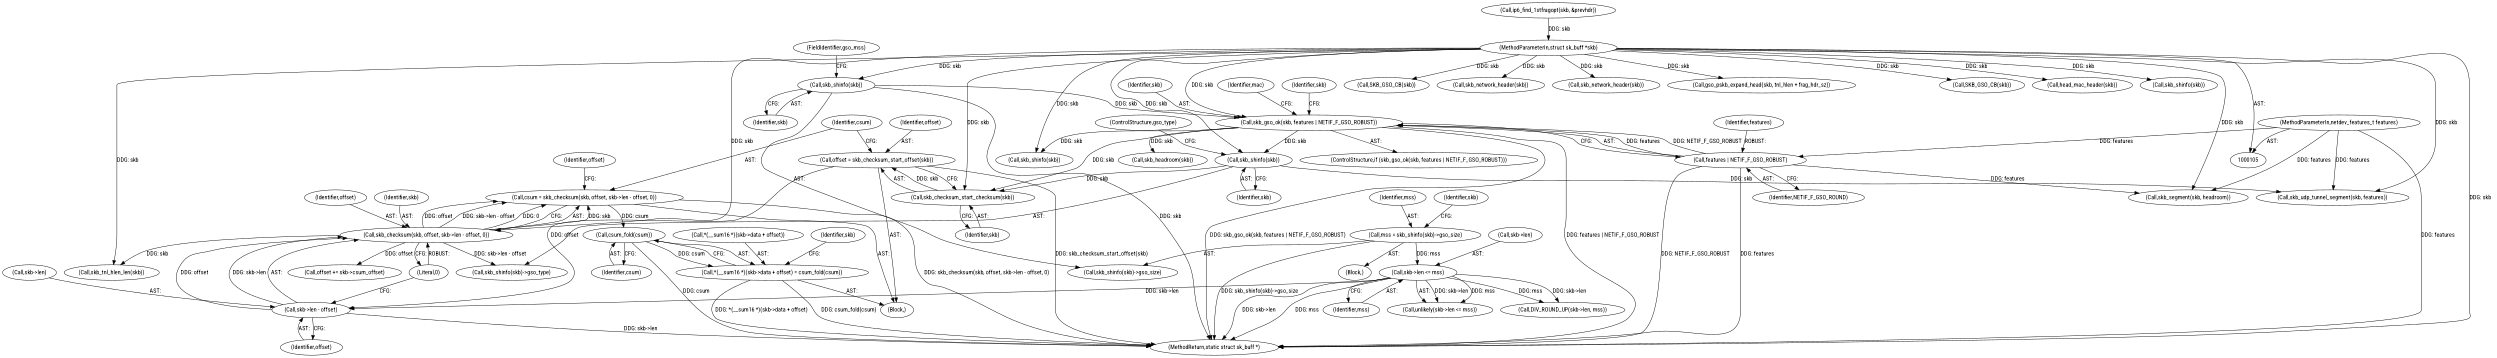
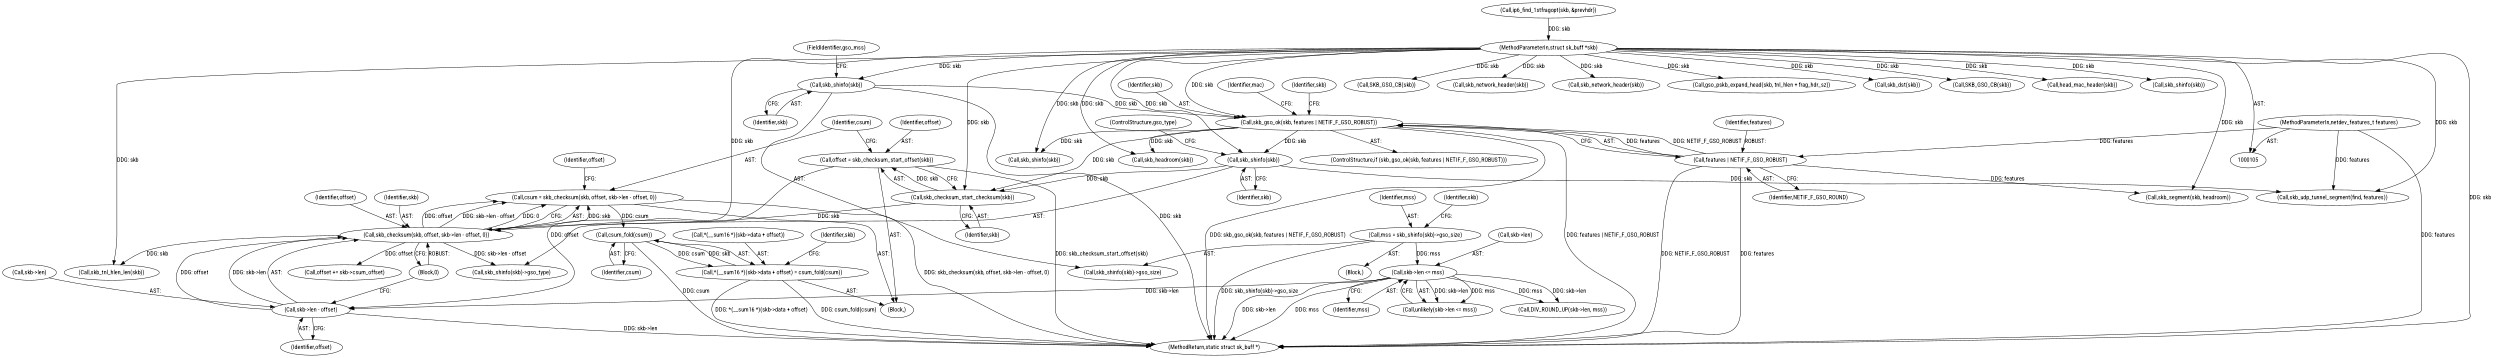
edge "(MethodParameterIn,struct sk_buff *skb)" -> "(Call,skb_headroom(skb))": added, label "DDG: skb"
node "(Call,skb_dst(skb))": added
edge "(MethodParameterIn,netdev_features_t features)" -> "(Call,skb_segment(skb, headroom))": removed, label "DDG: features"
node "(Call,skb_udp_tunnel_segment(skb, features))": label "(Call,skb_udp_tunnel_segment(skb, features))" -> "(Call,skb_udp_tunnel_segment(find, features))"
edge "(Call,skb_checksum_start_checksum(skb))" -> "(Call,skb_checksum(skb, offset, skb->len - offset, 0))": added, label "DDG: skb"
edge "(Call,*(__sum16 *)(skb->data + offset) = csum_fold(csum))" -> "(Call,csum_fold(csum))": label "CFG: " -> "DDG: skb"
node "(Literal,0)": label "(Literal,0)" -> "(Block,0)"
edge "(Call,unlikely(skb->len <= mss))" -> "(Call,skb->len <= mss)": added, label "CFG:"
